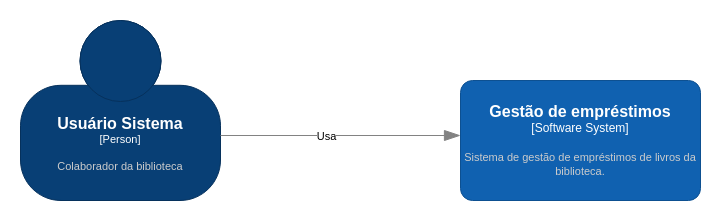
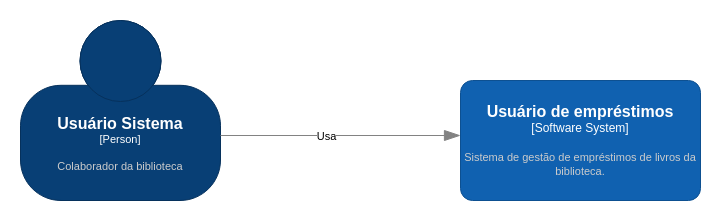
node "Gestão de empréstimos [Software System] Sistema de gestão de empréstimos de livros da biblioteca.": label "Gestão de empréstimos [Software System] Sistema de gestão de empréstimos de livros da biblioteca." -> "Usuário de empréstimos [Software System] Sistema de gestão de empréstimos de livros da biblioteca."
